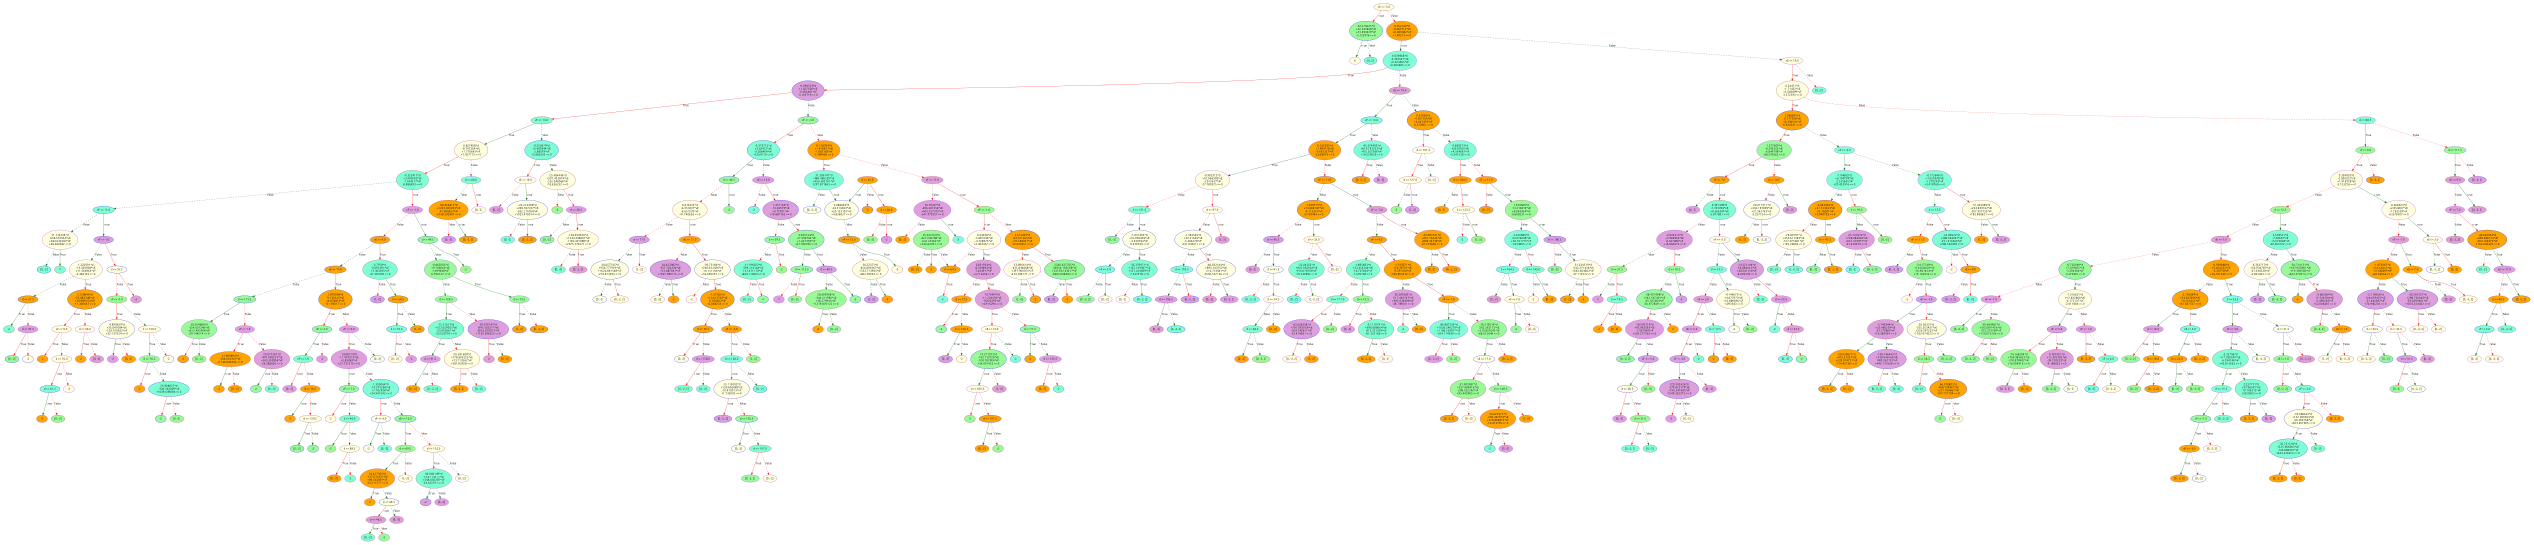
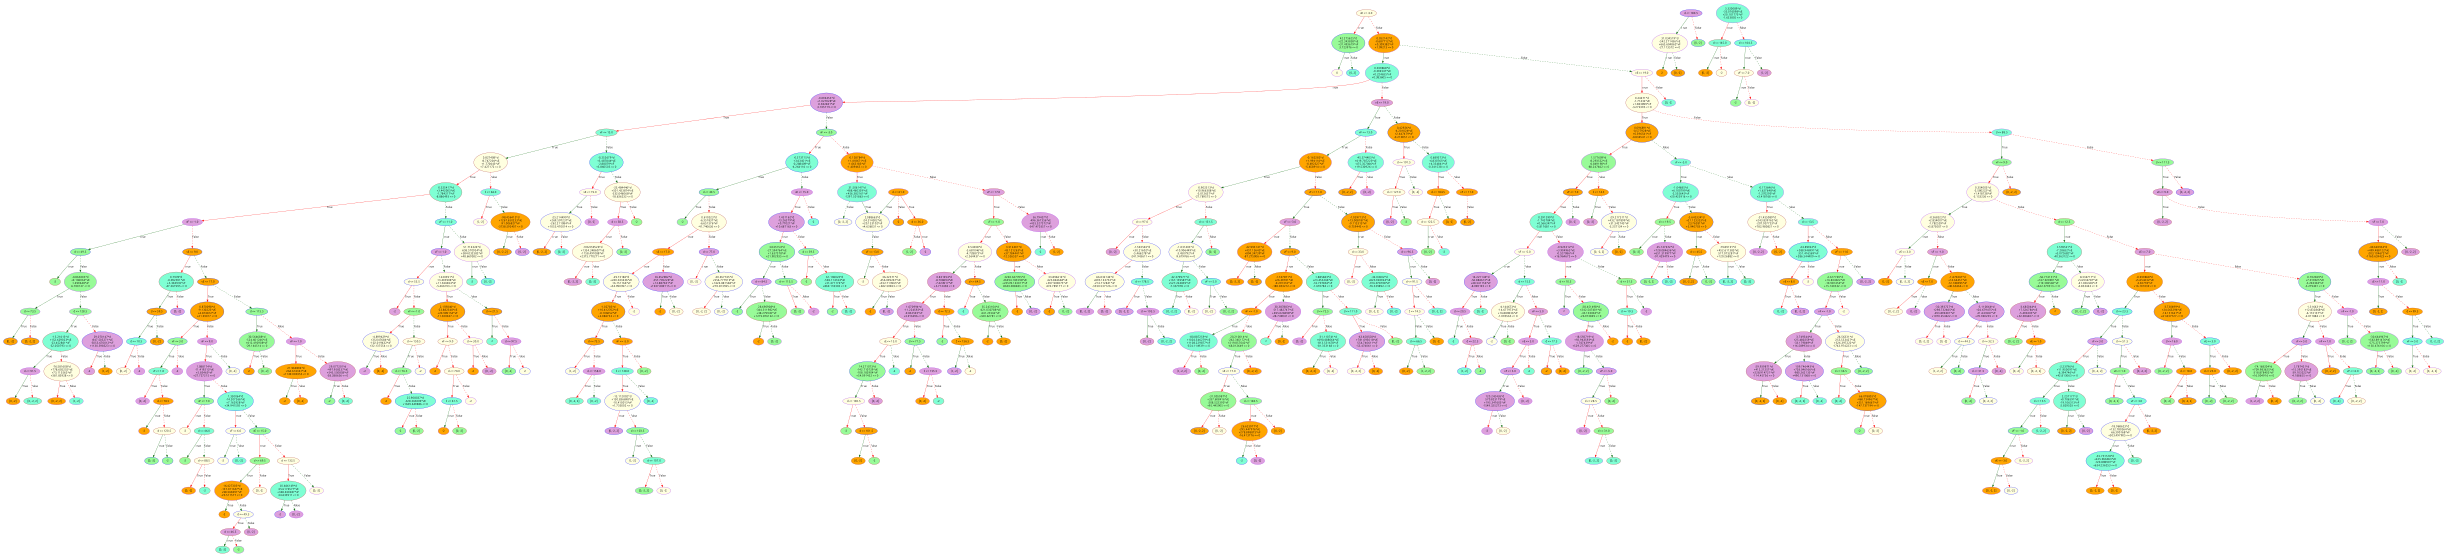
node "1.329969*d -13.210619*vE +8.083934*vF -0.660531 <= 0": removed
edge "35.243104*d -421.030788*vE -641.25562*vF +320.62781 <= 0" -> "d <= 64.5": reversed
node "-29.939871*d +412.21257*vE +228.914721*vF -114.45736 <= 0": fillcolor orange -> plum
